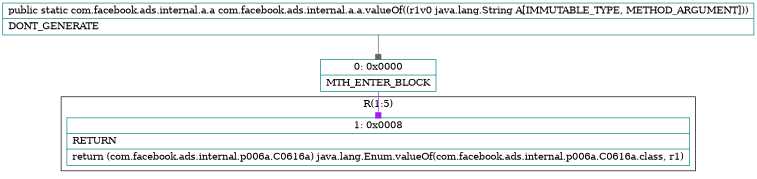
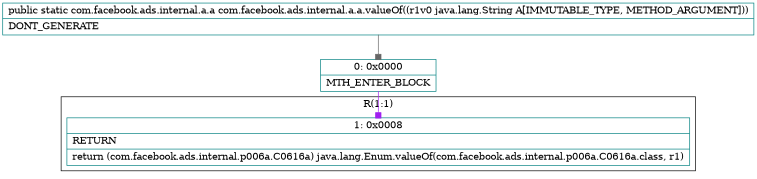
cluster "R(1:5)": label "R(1:5)" -> "R(1:1)"
